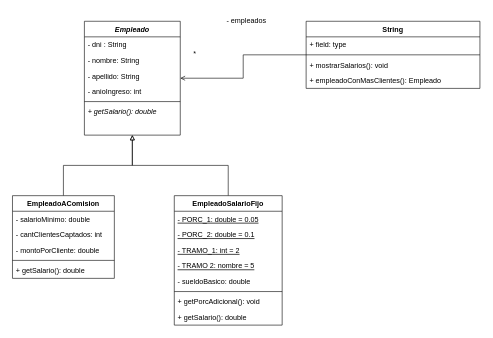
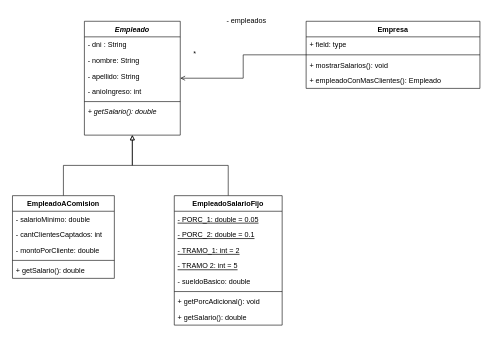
node "String": label "String" -> "Empresa"
node "- TRAMO 2: nombre = 5": label "- TRAMO 2: nombre = 5" -> "- TRAMO 2: int = 5"
